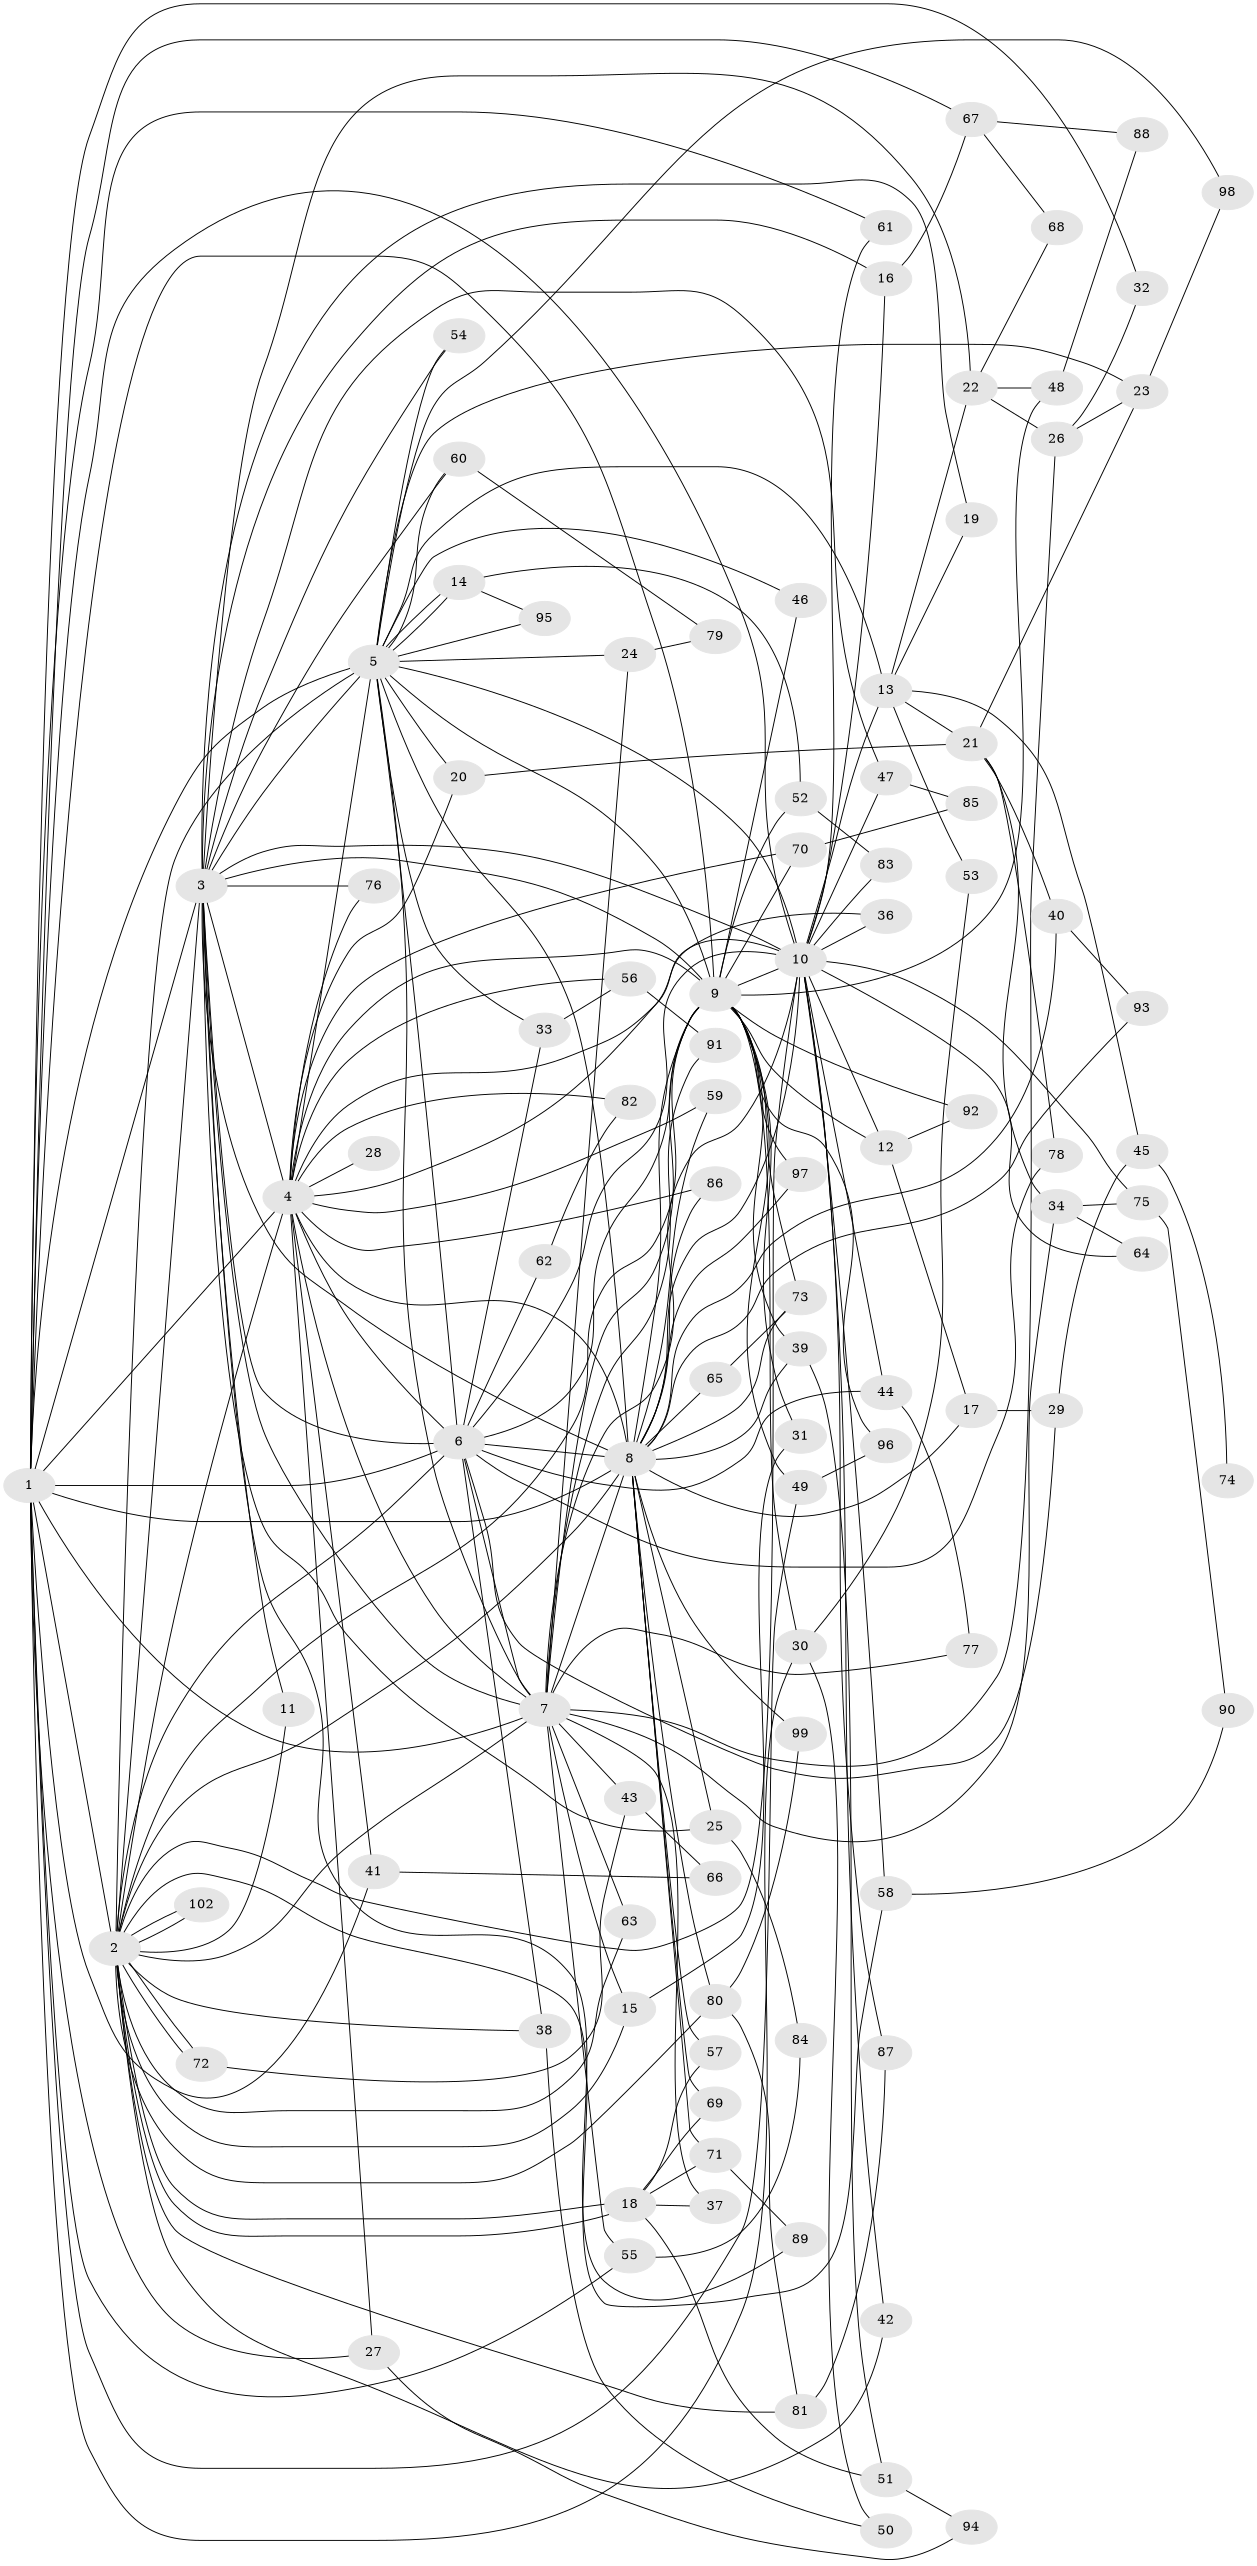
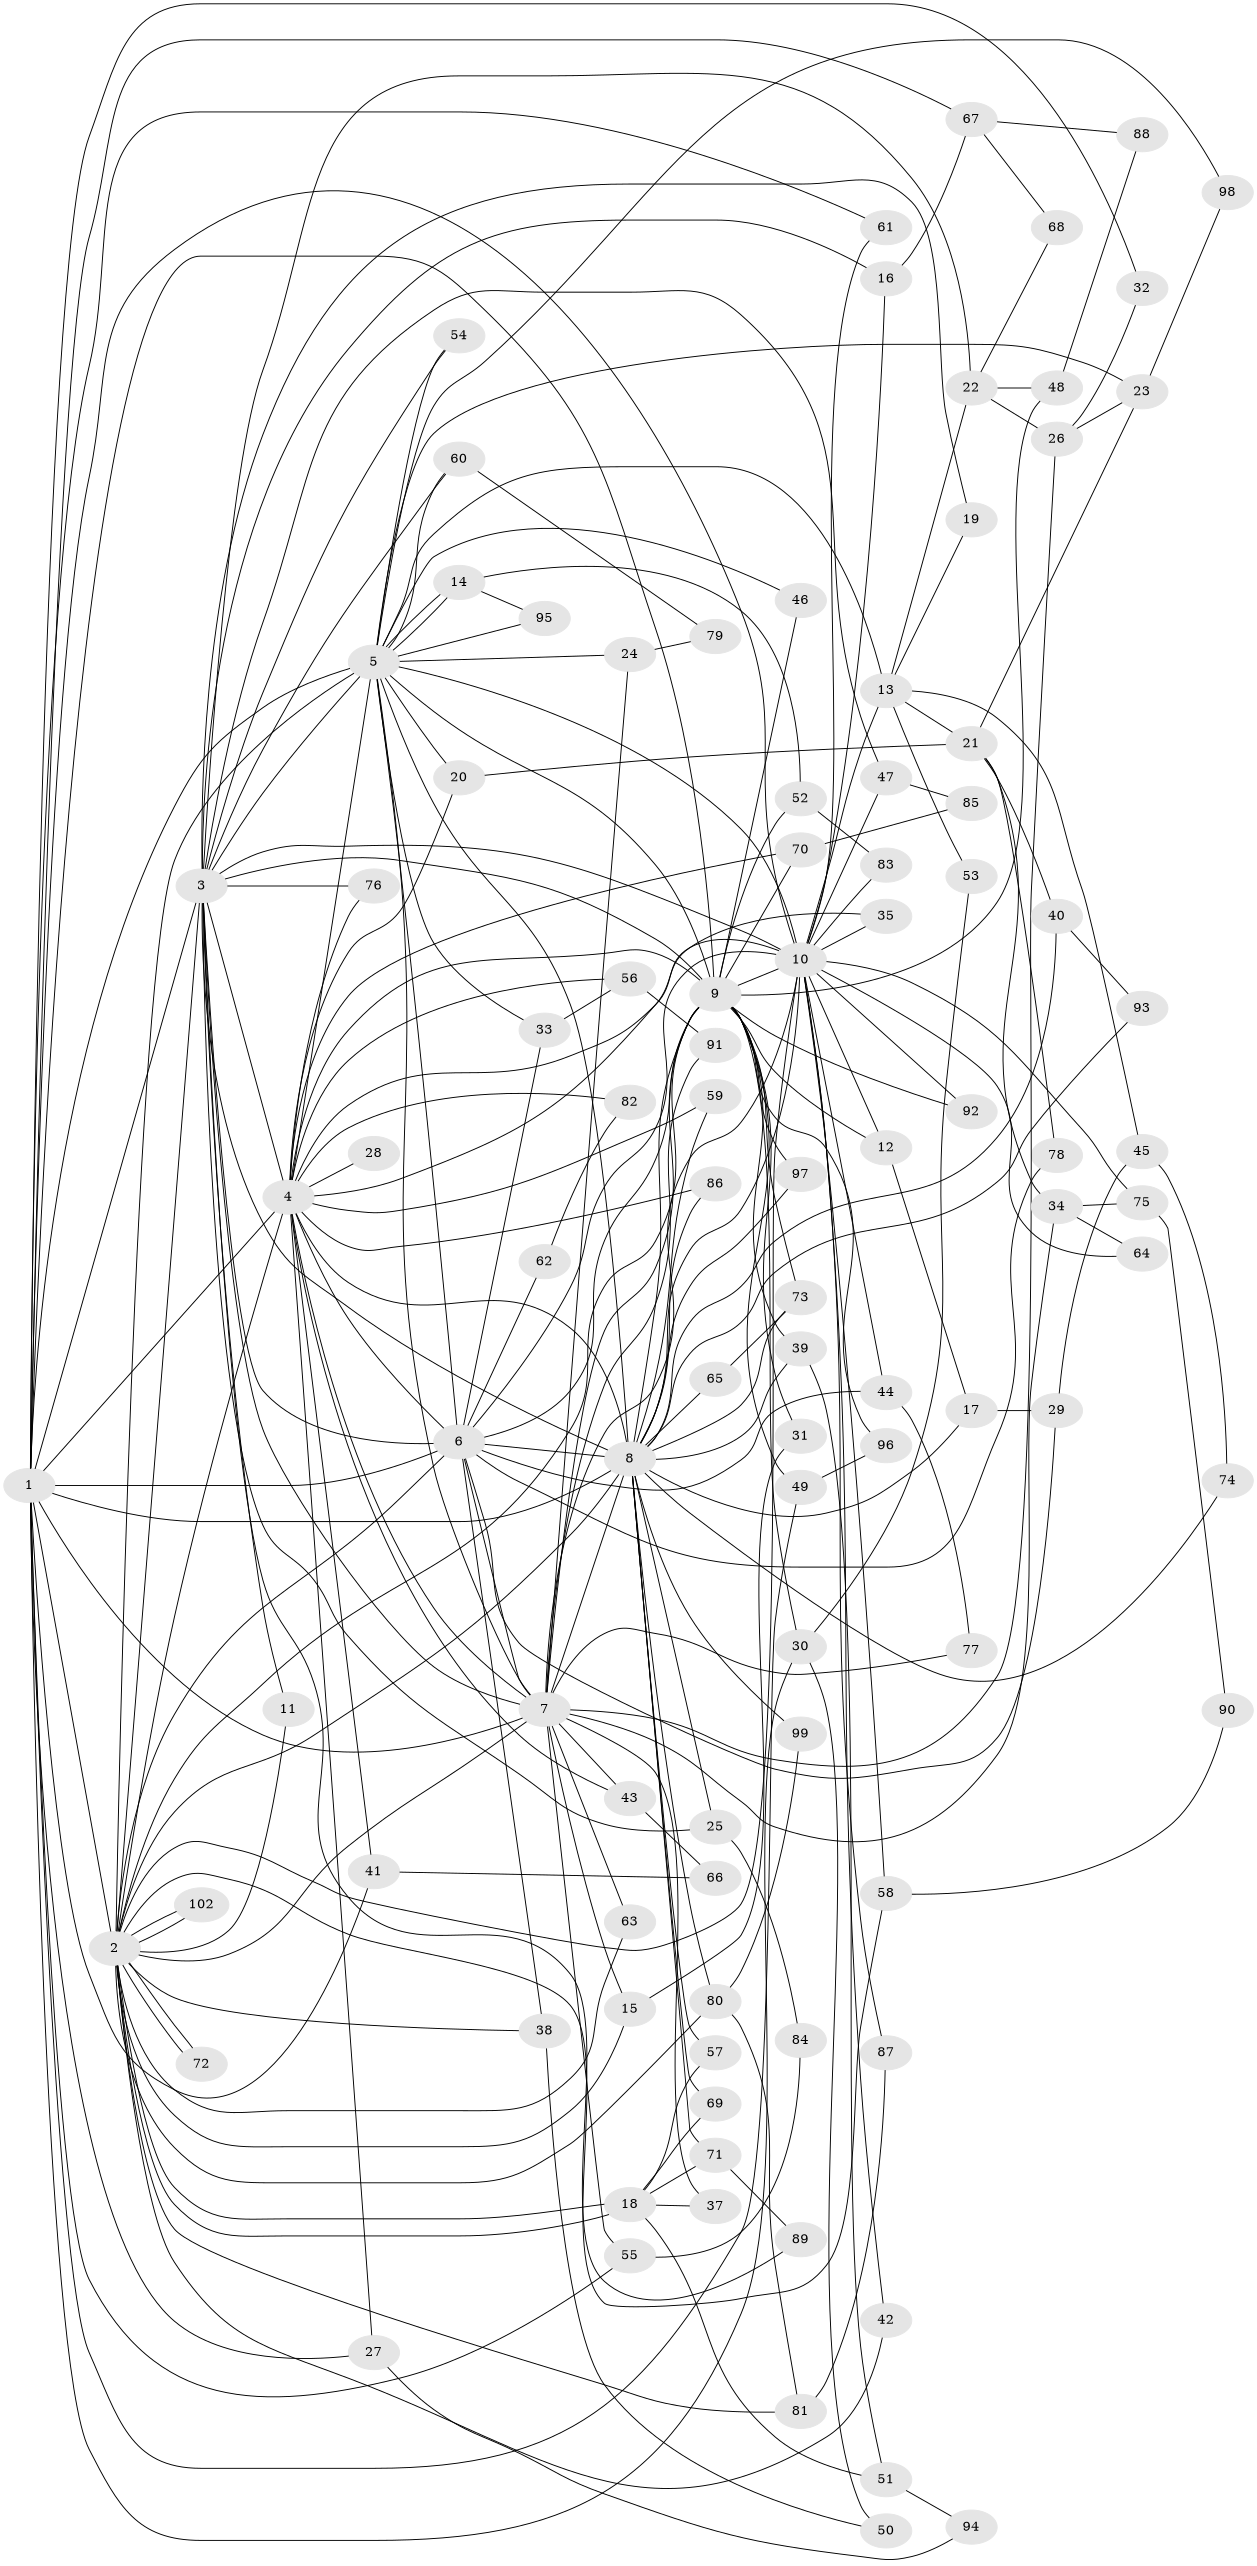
node "36": label "36" -> "35"
edge "92" -- "12": now "92" -- "10"
edge "8" -- "74": added
edge "43" -- "72": now "43" -- "4"
